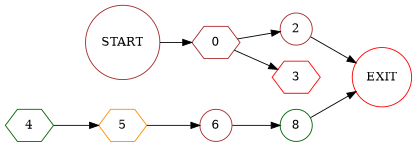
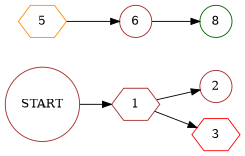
node "0": label "0" -> "1"
node "EXIT": removed
node "4": removed
